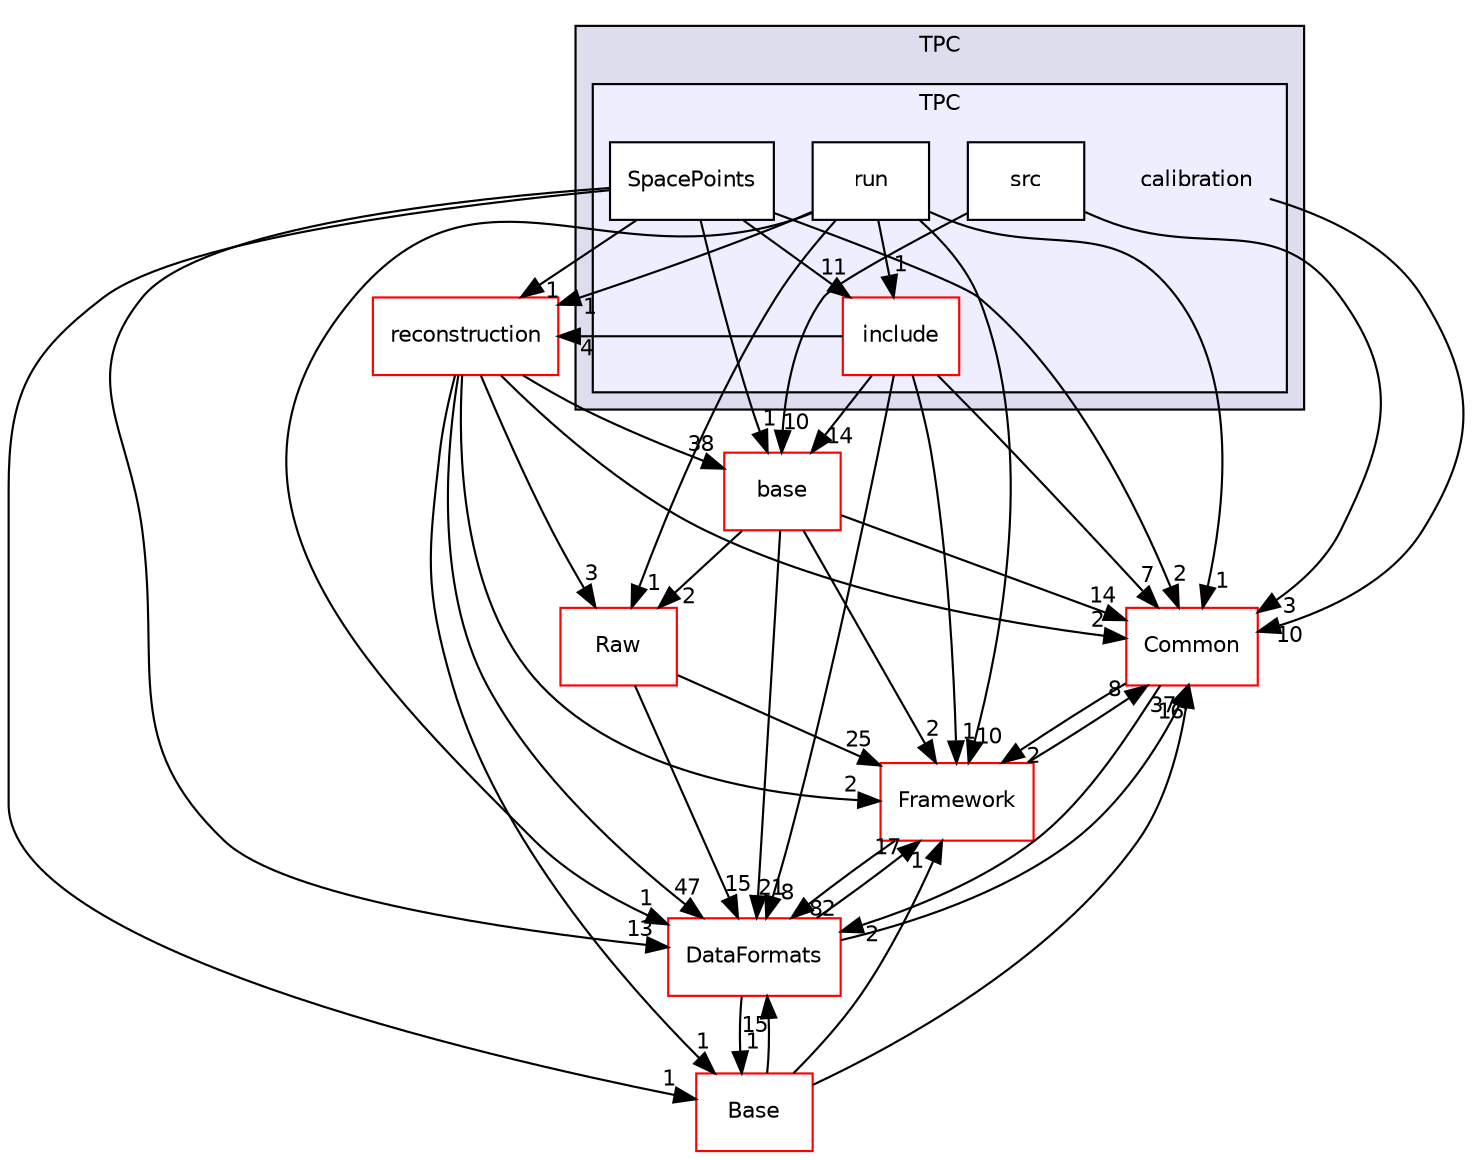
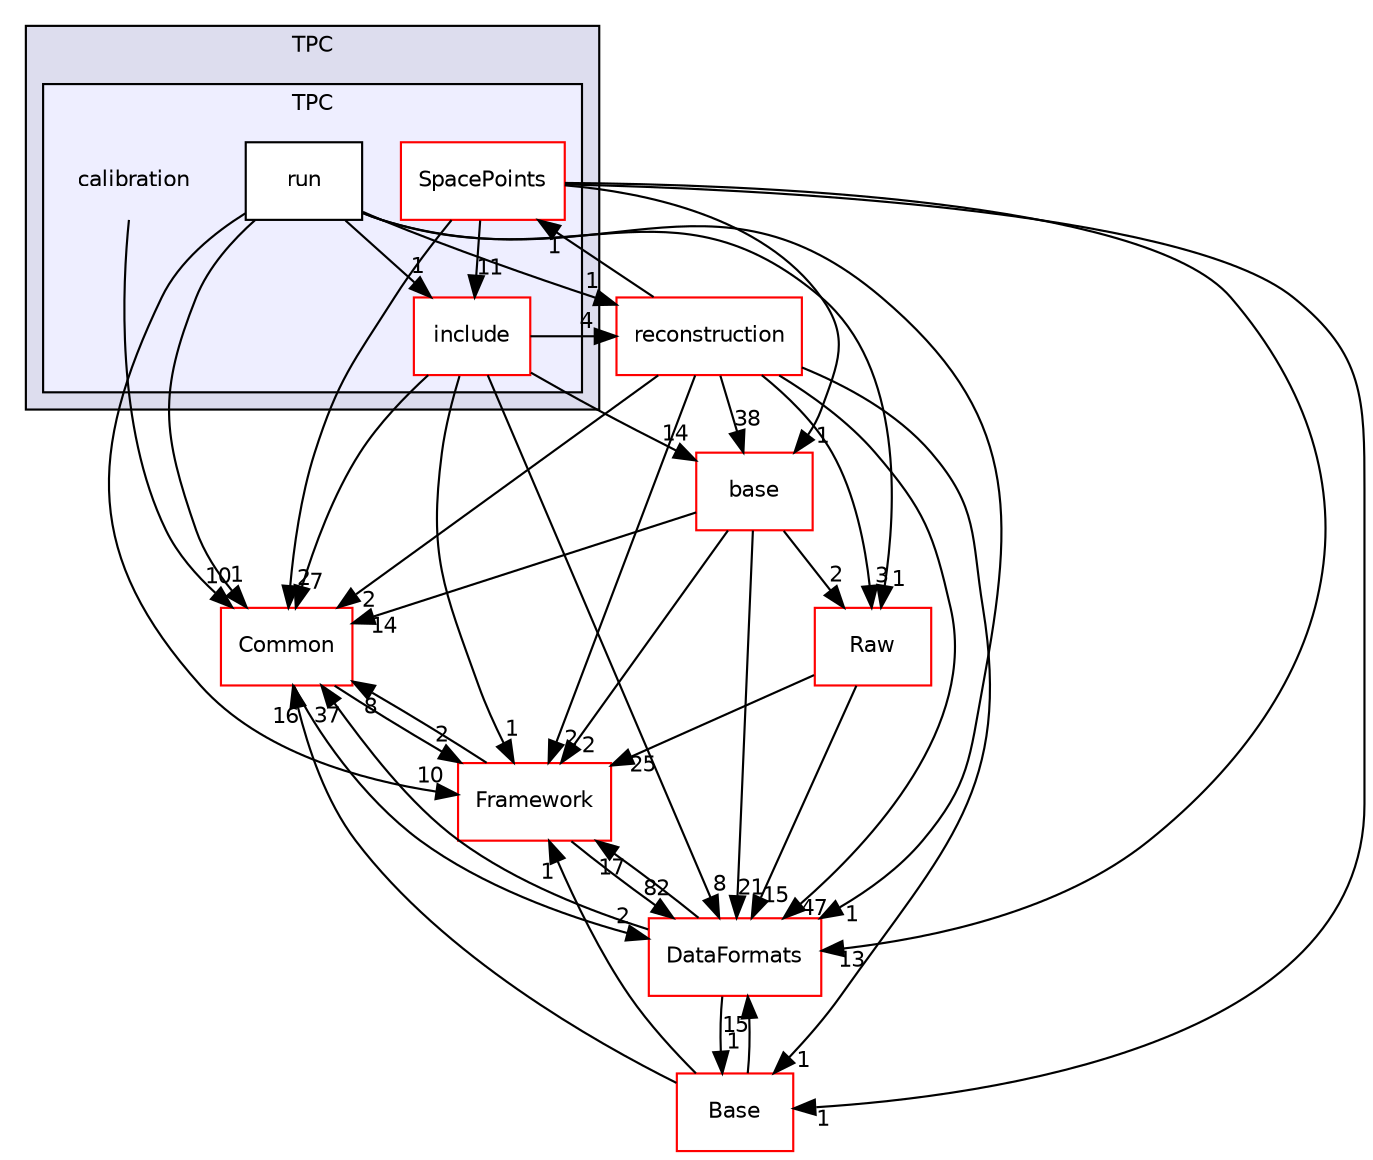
node "SpacePoints": color black -> red
node "src": removed
edge "SpacePoints" -> "reconstruction": reversed
